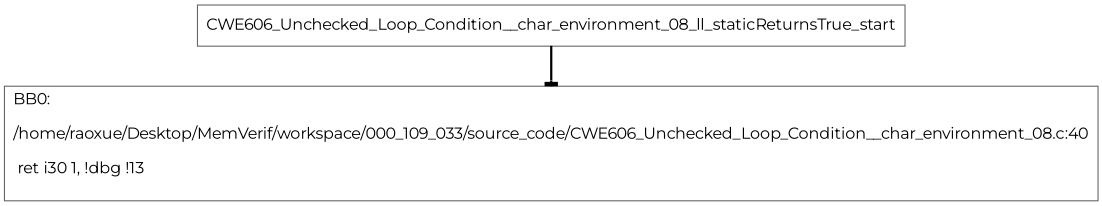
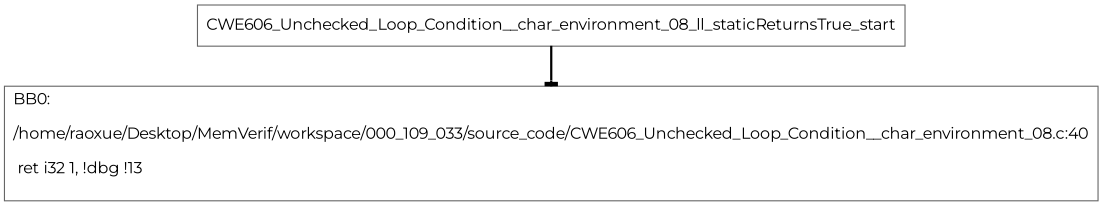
node "BB0:": text "ret i30 1, !dbg !13" -> "ret i32 1, !dbg !13"
